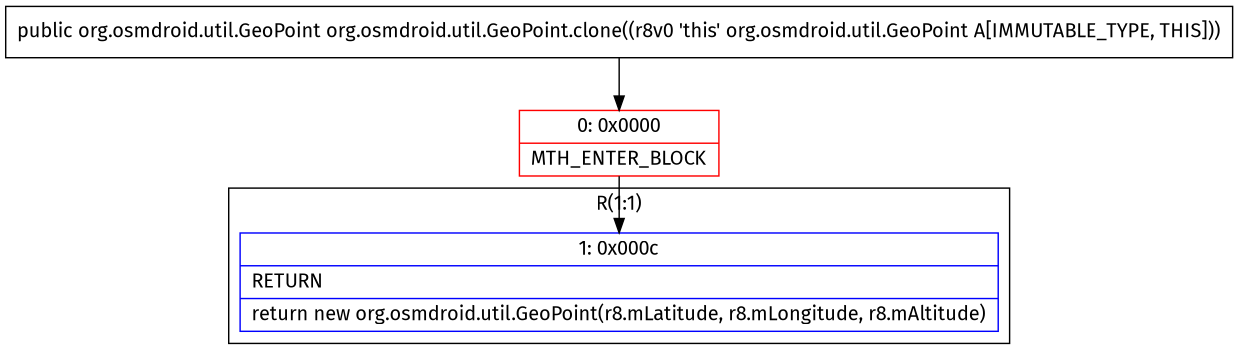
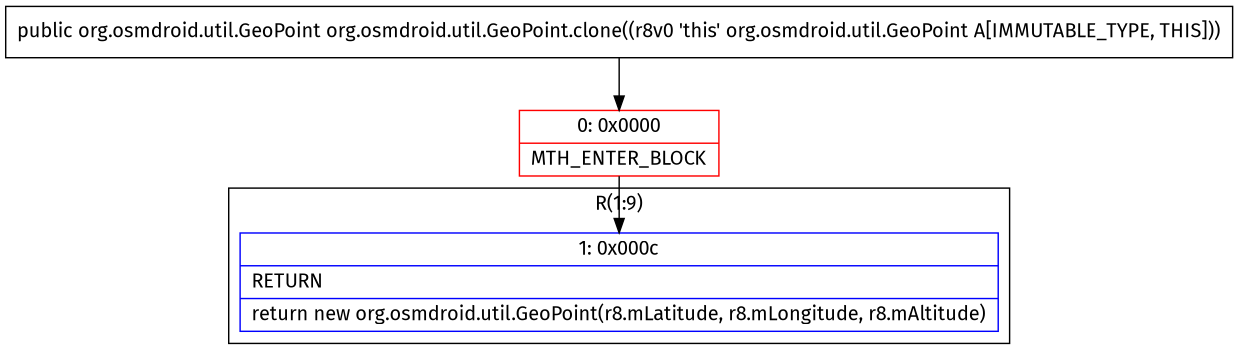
cluster "R(1:1)": label "R(1:1)" -> "R(1:9)"
